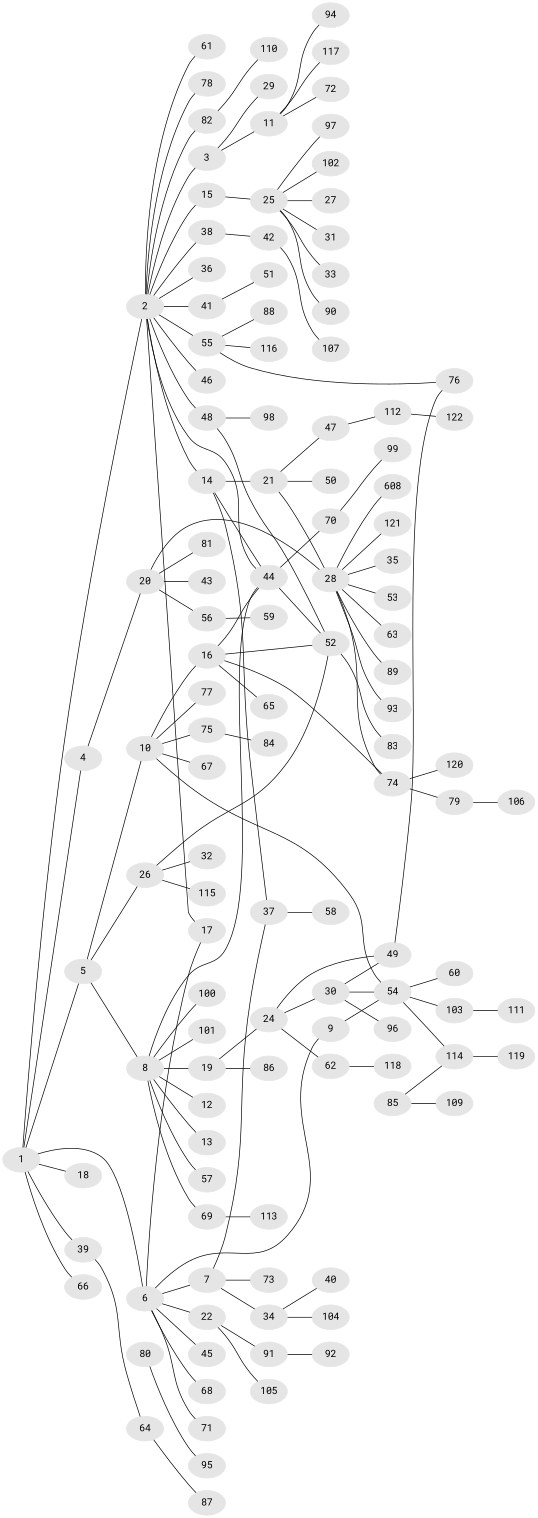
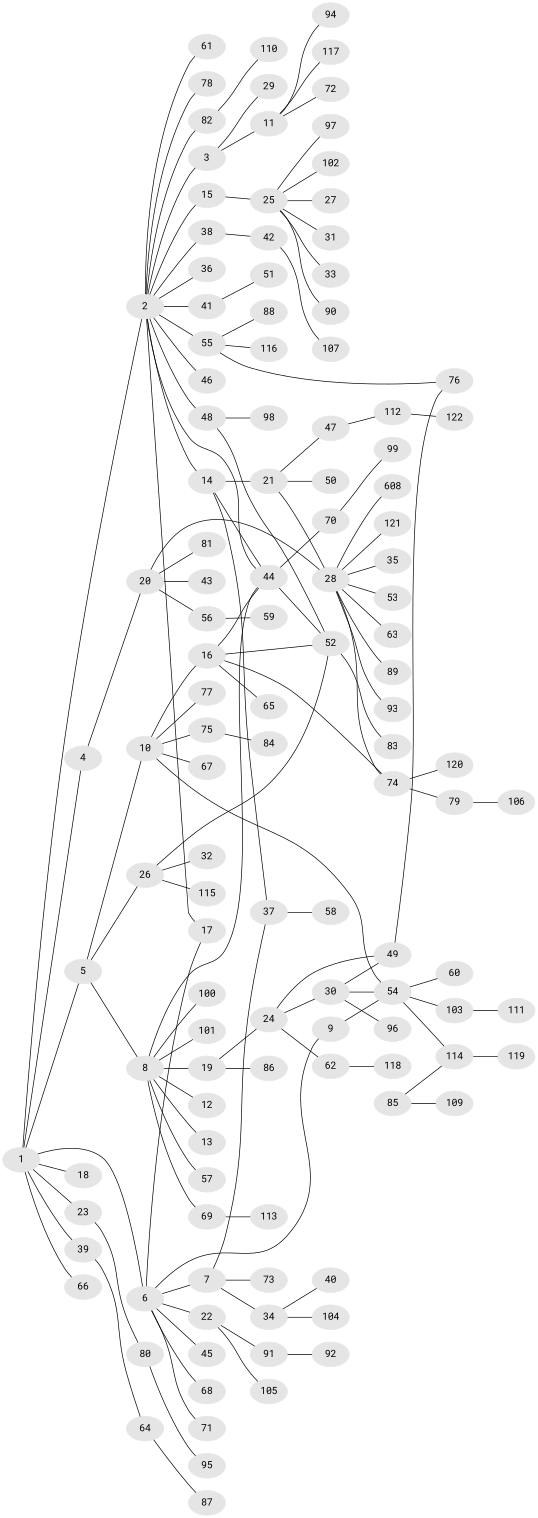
node "23": added
